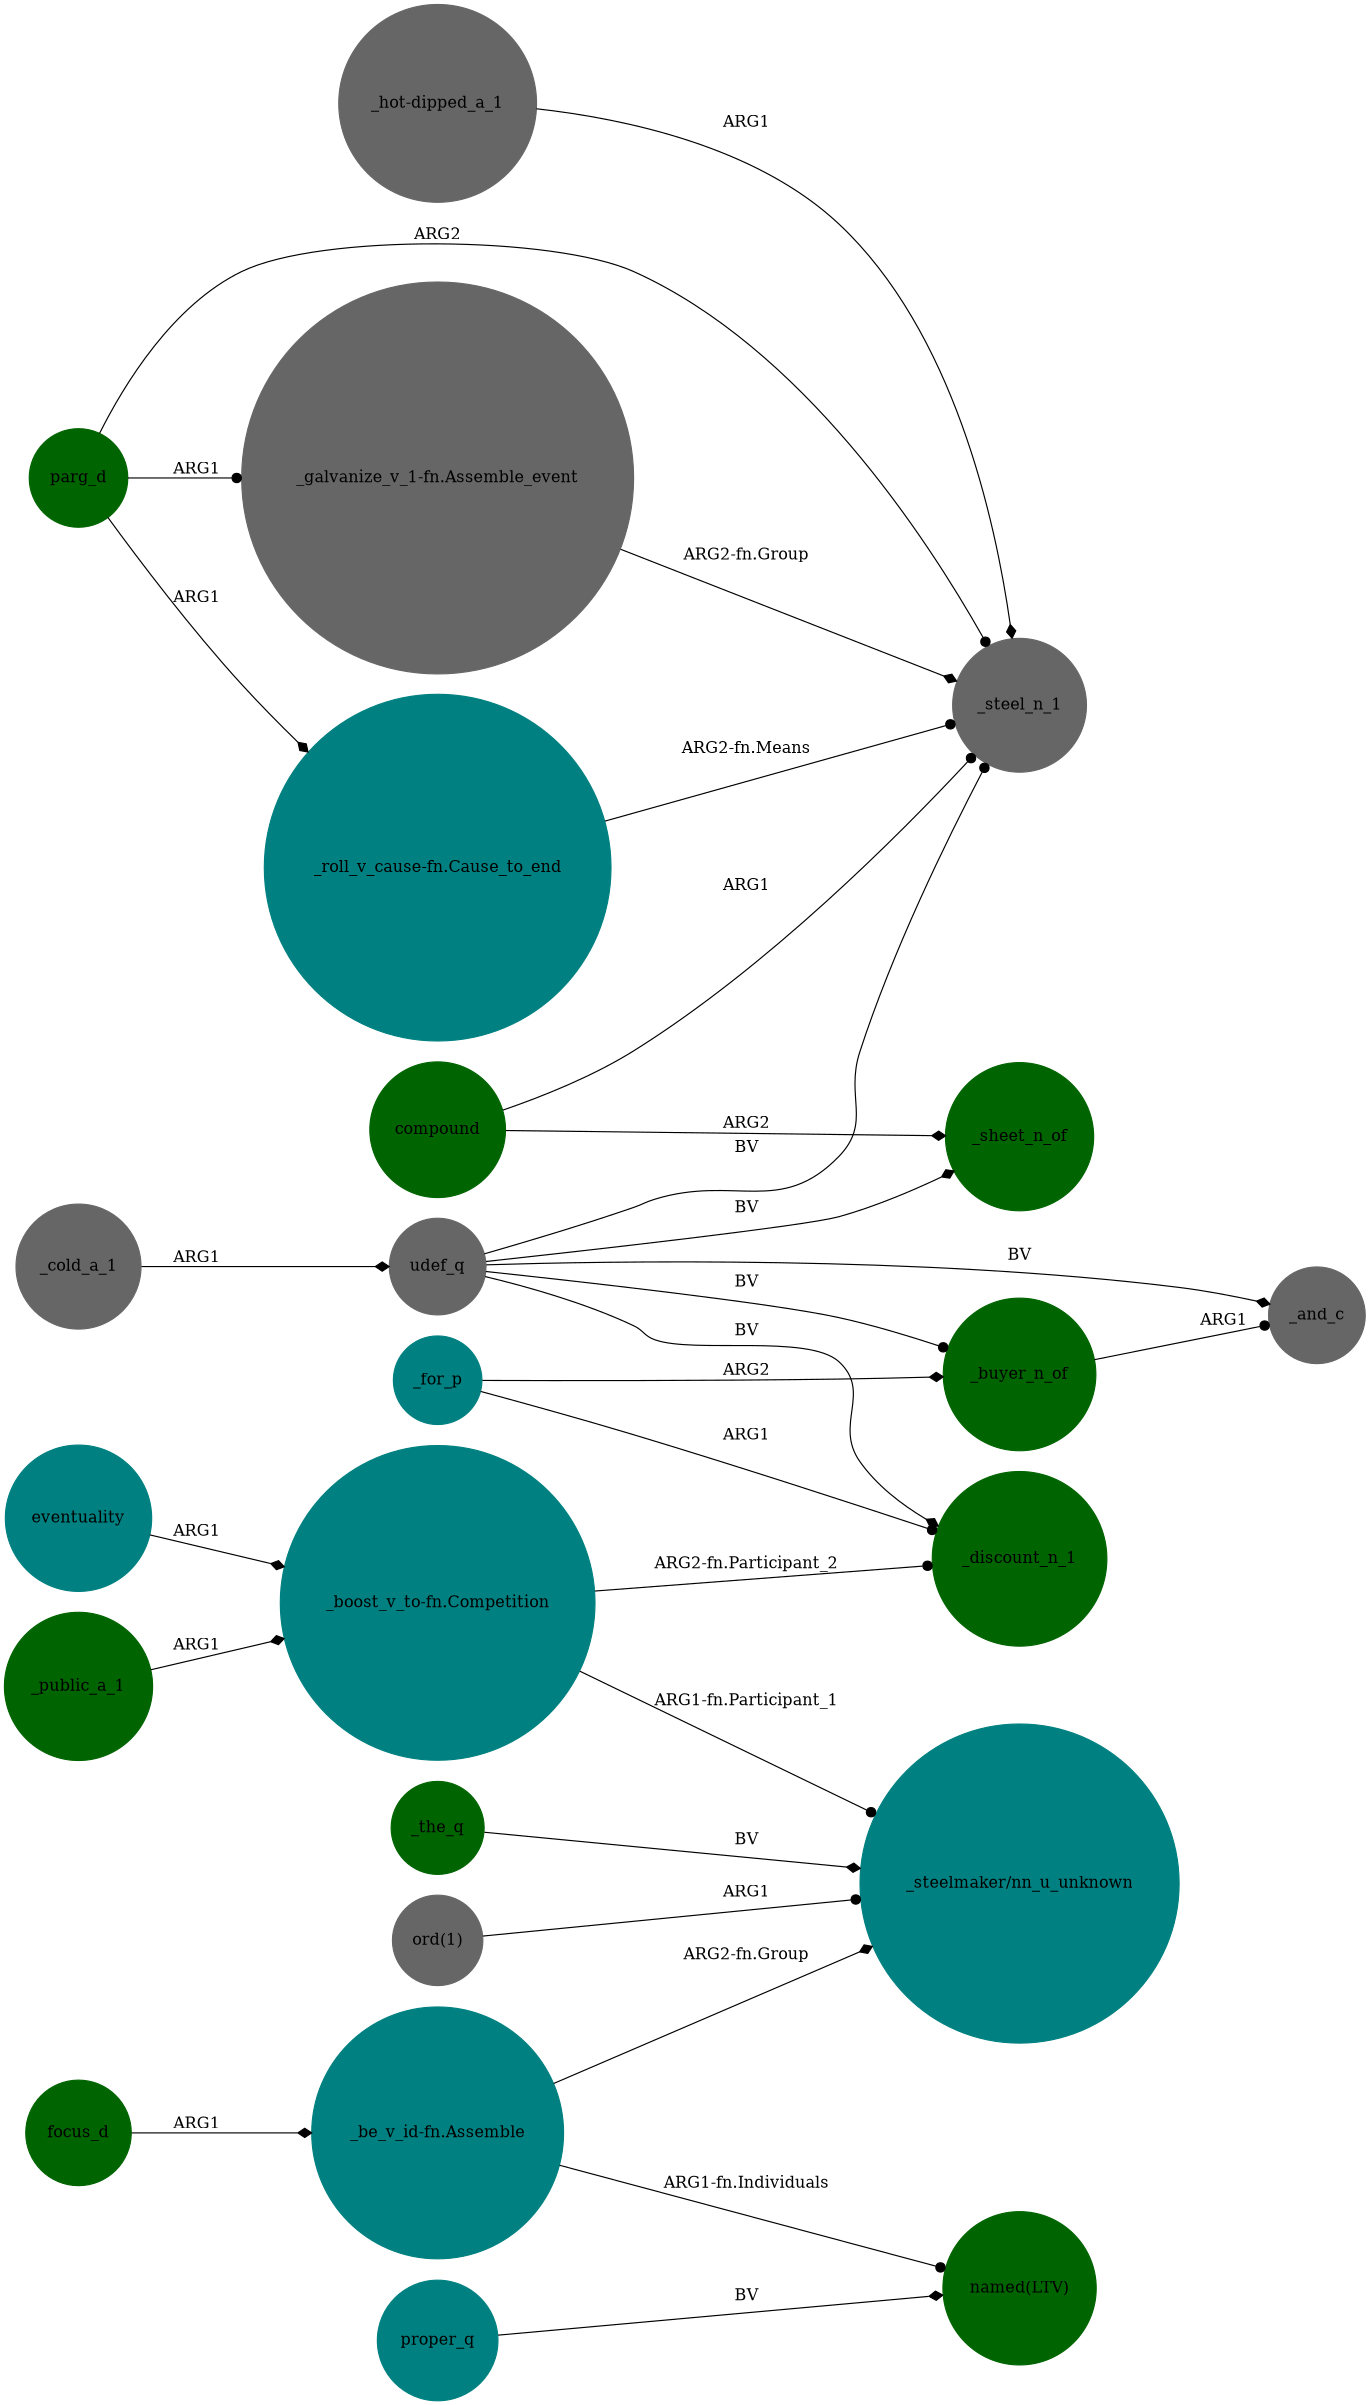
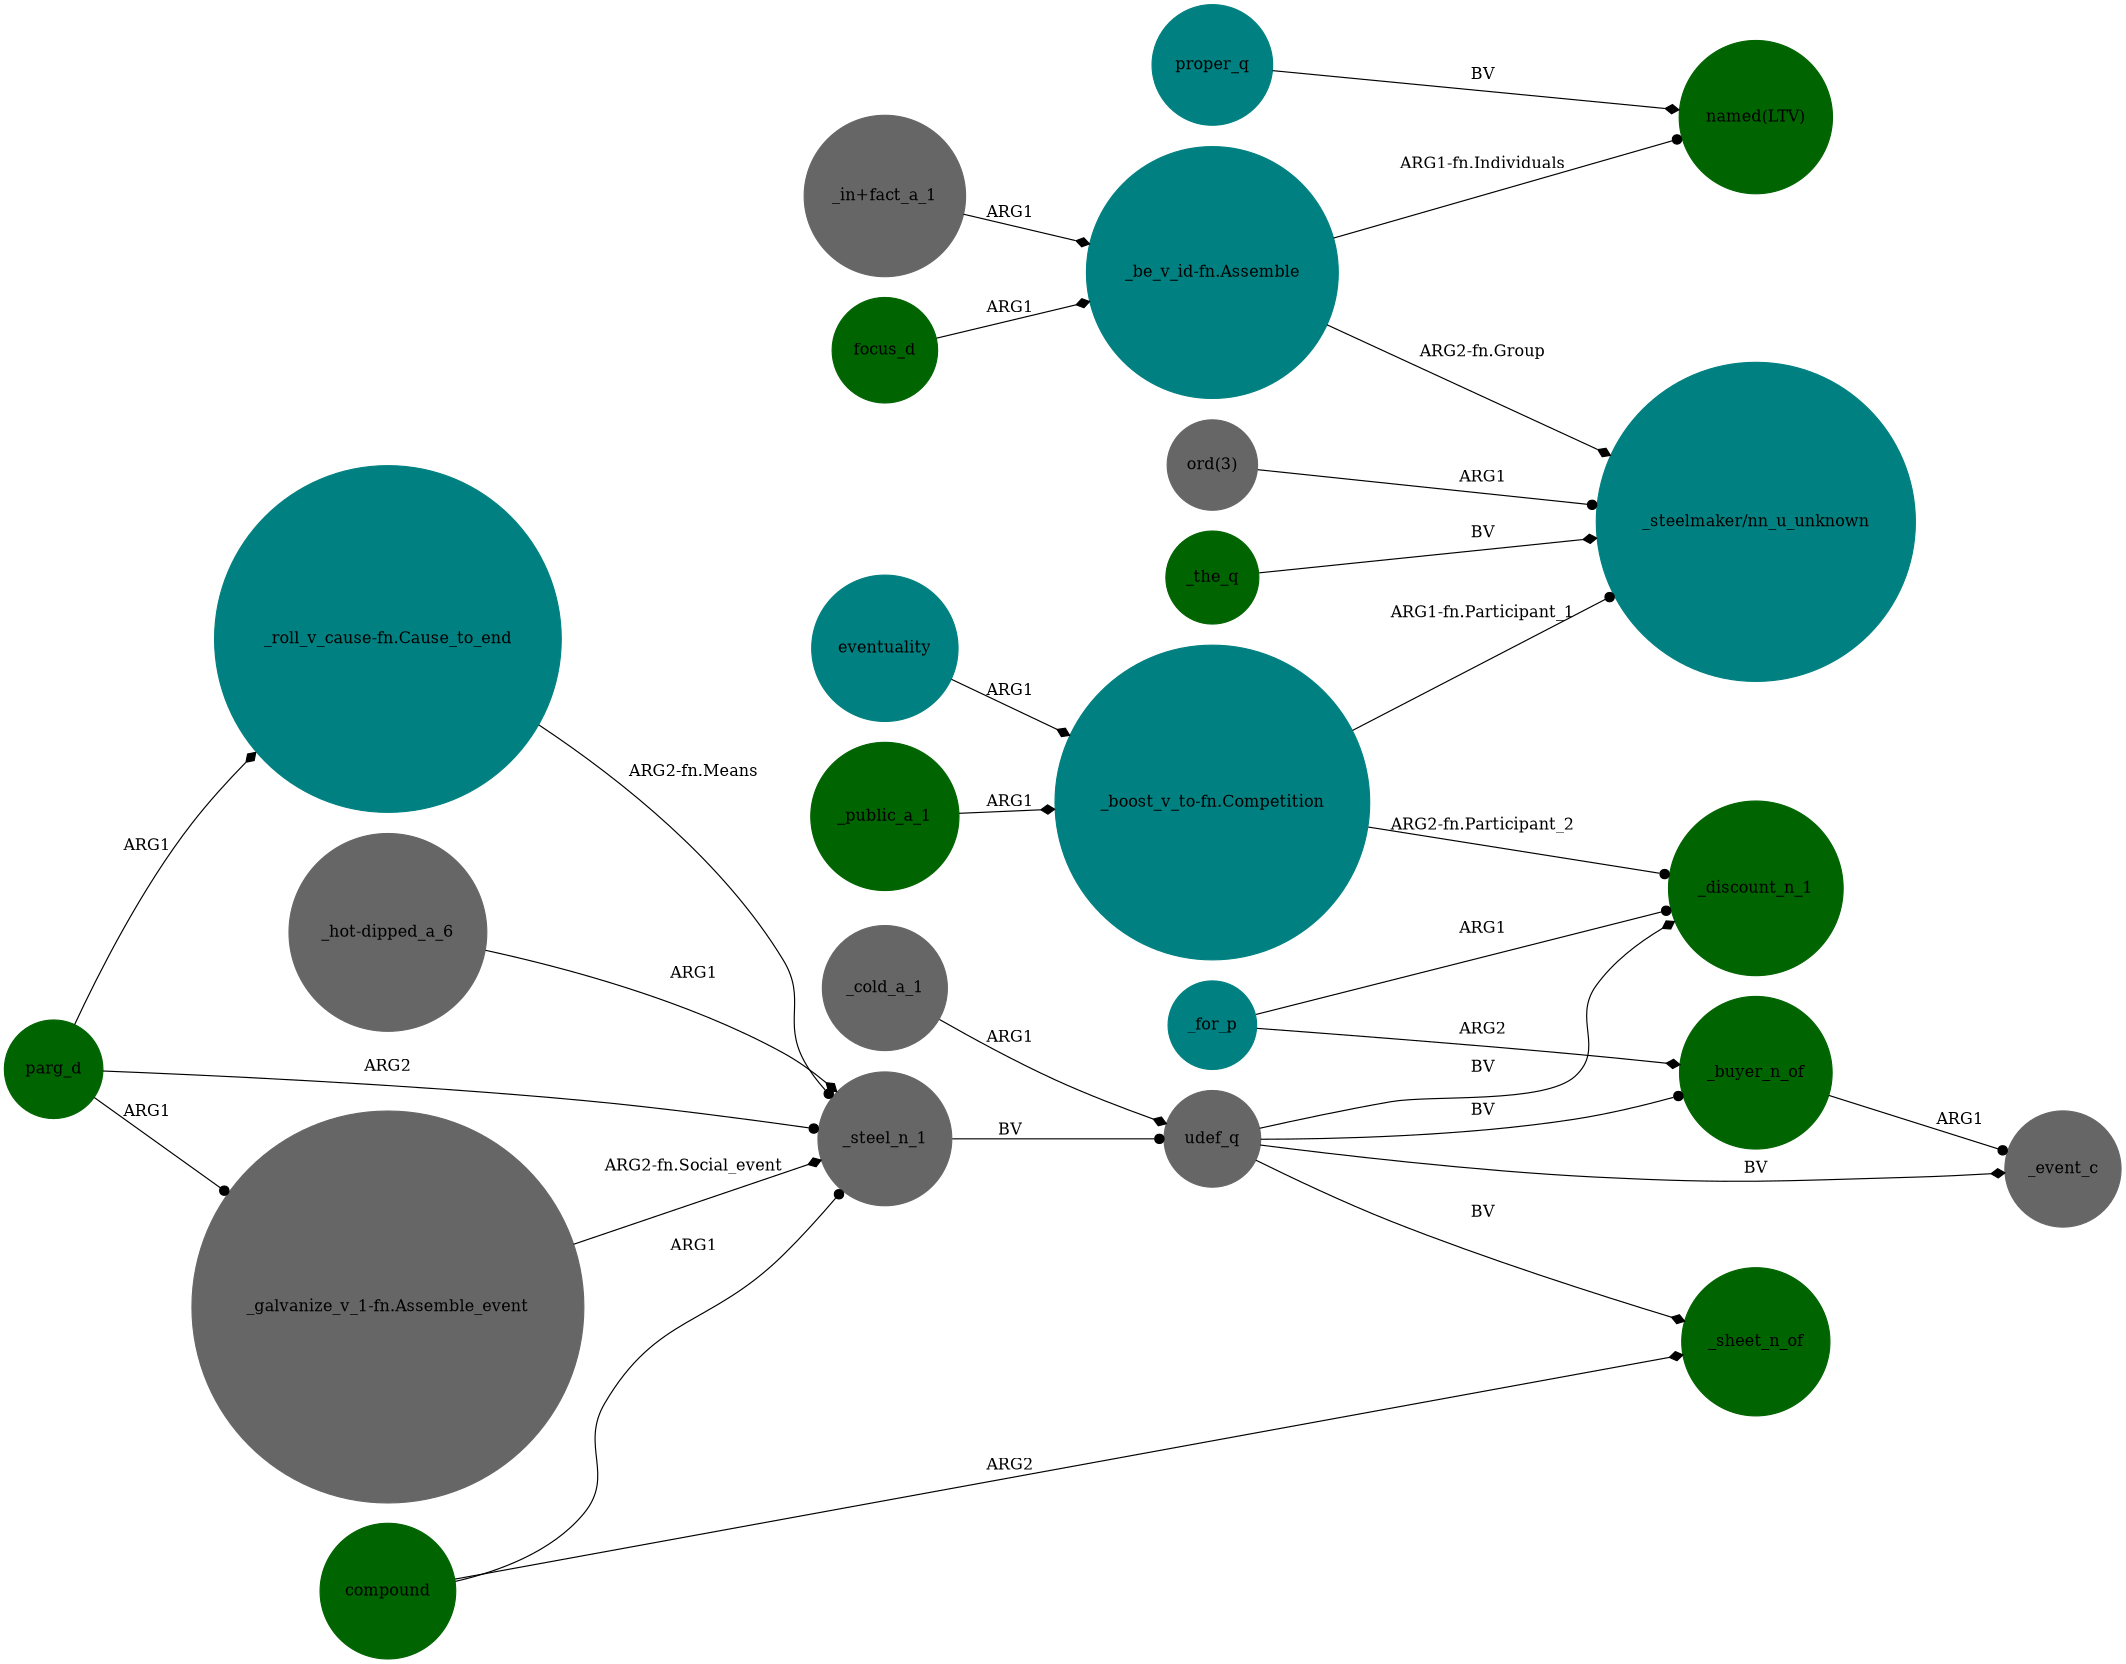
node "_hot-dipped_a_1": label "_hot-dipped_a_1" -> "_hot-dipped_a_6"
node "_in+fact_a_1": added
edge "_galvanize_v_1-fn.Assemble_event" -> "_steel_n_1": label "ARG2-fn.Group" -> "ARG2-fn.Social_event"
edge "udef_q" -> "_steel_n_1": reversed
node "_and_c": label "_and_c" -> "_event_c"
node "ord(1)": label "ord(1)" -> "ord(3)"
